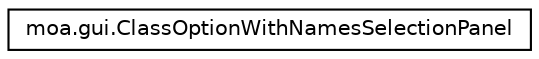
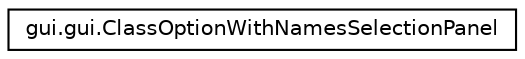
node "moa.gui.ClassOptionWithNamesSelectionPanel": label "moa.gui.ClassOptionWithNamesSelectionPanel" -> "gui.gui.ClassOptionWithNamesSelectionPanel"
